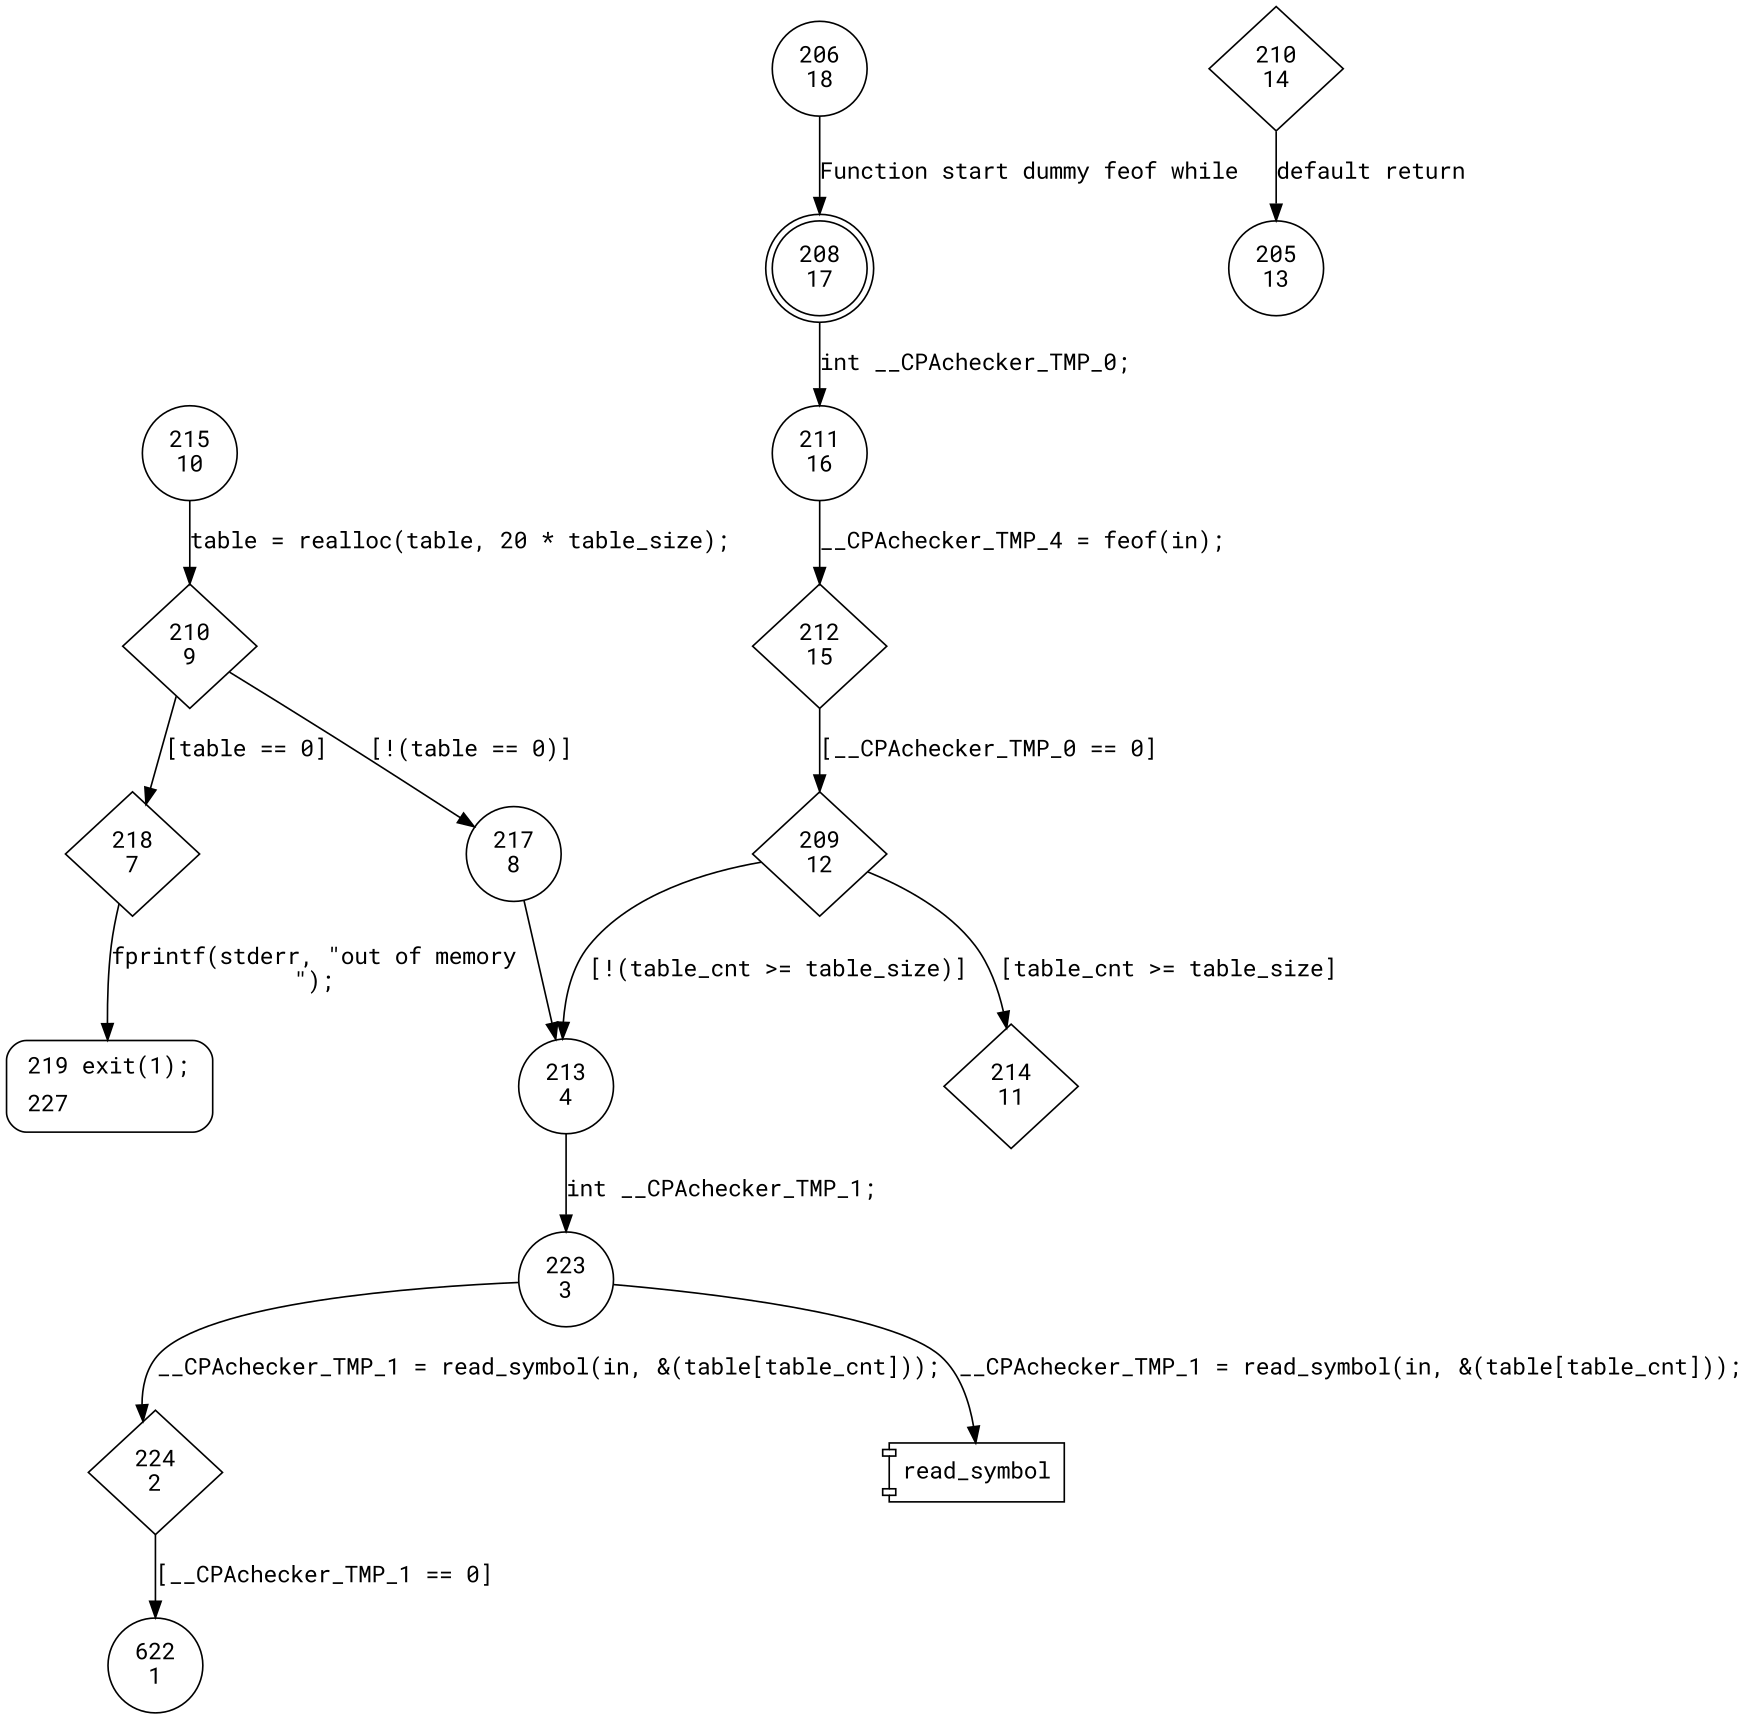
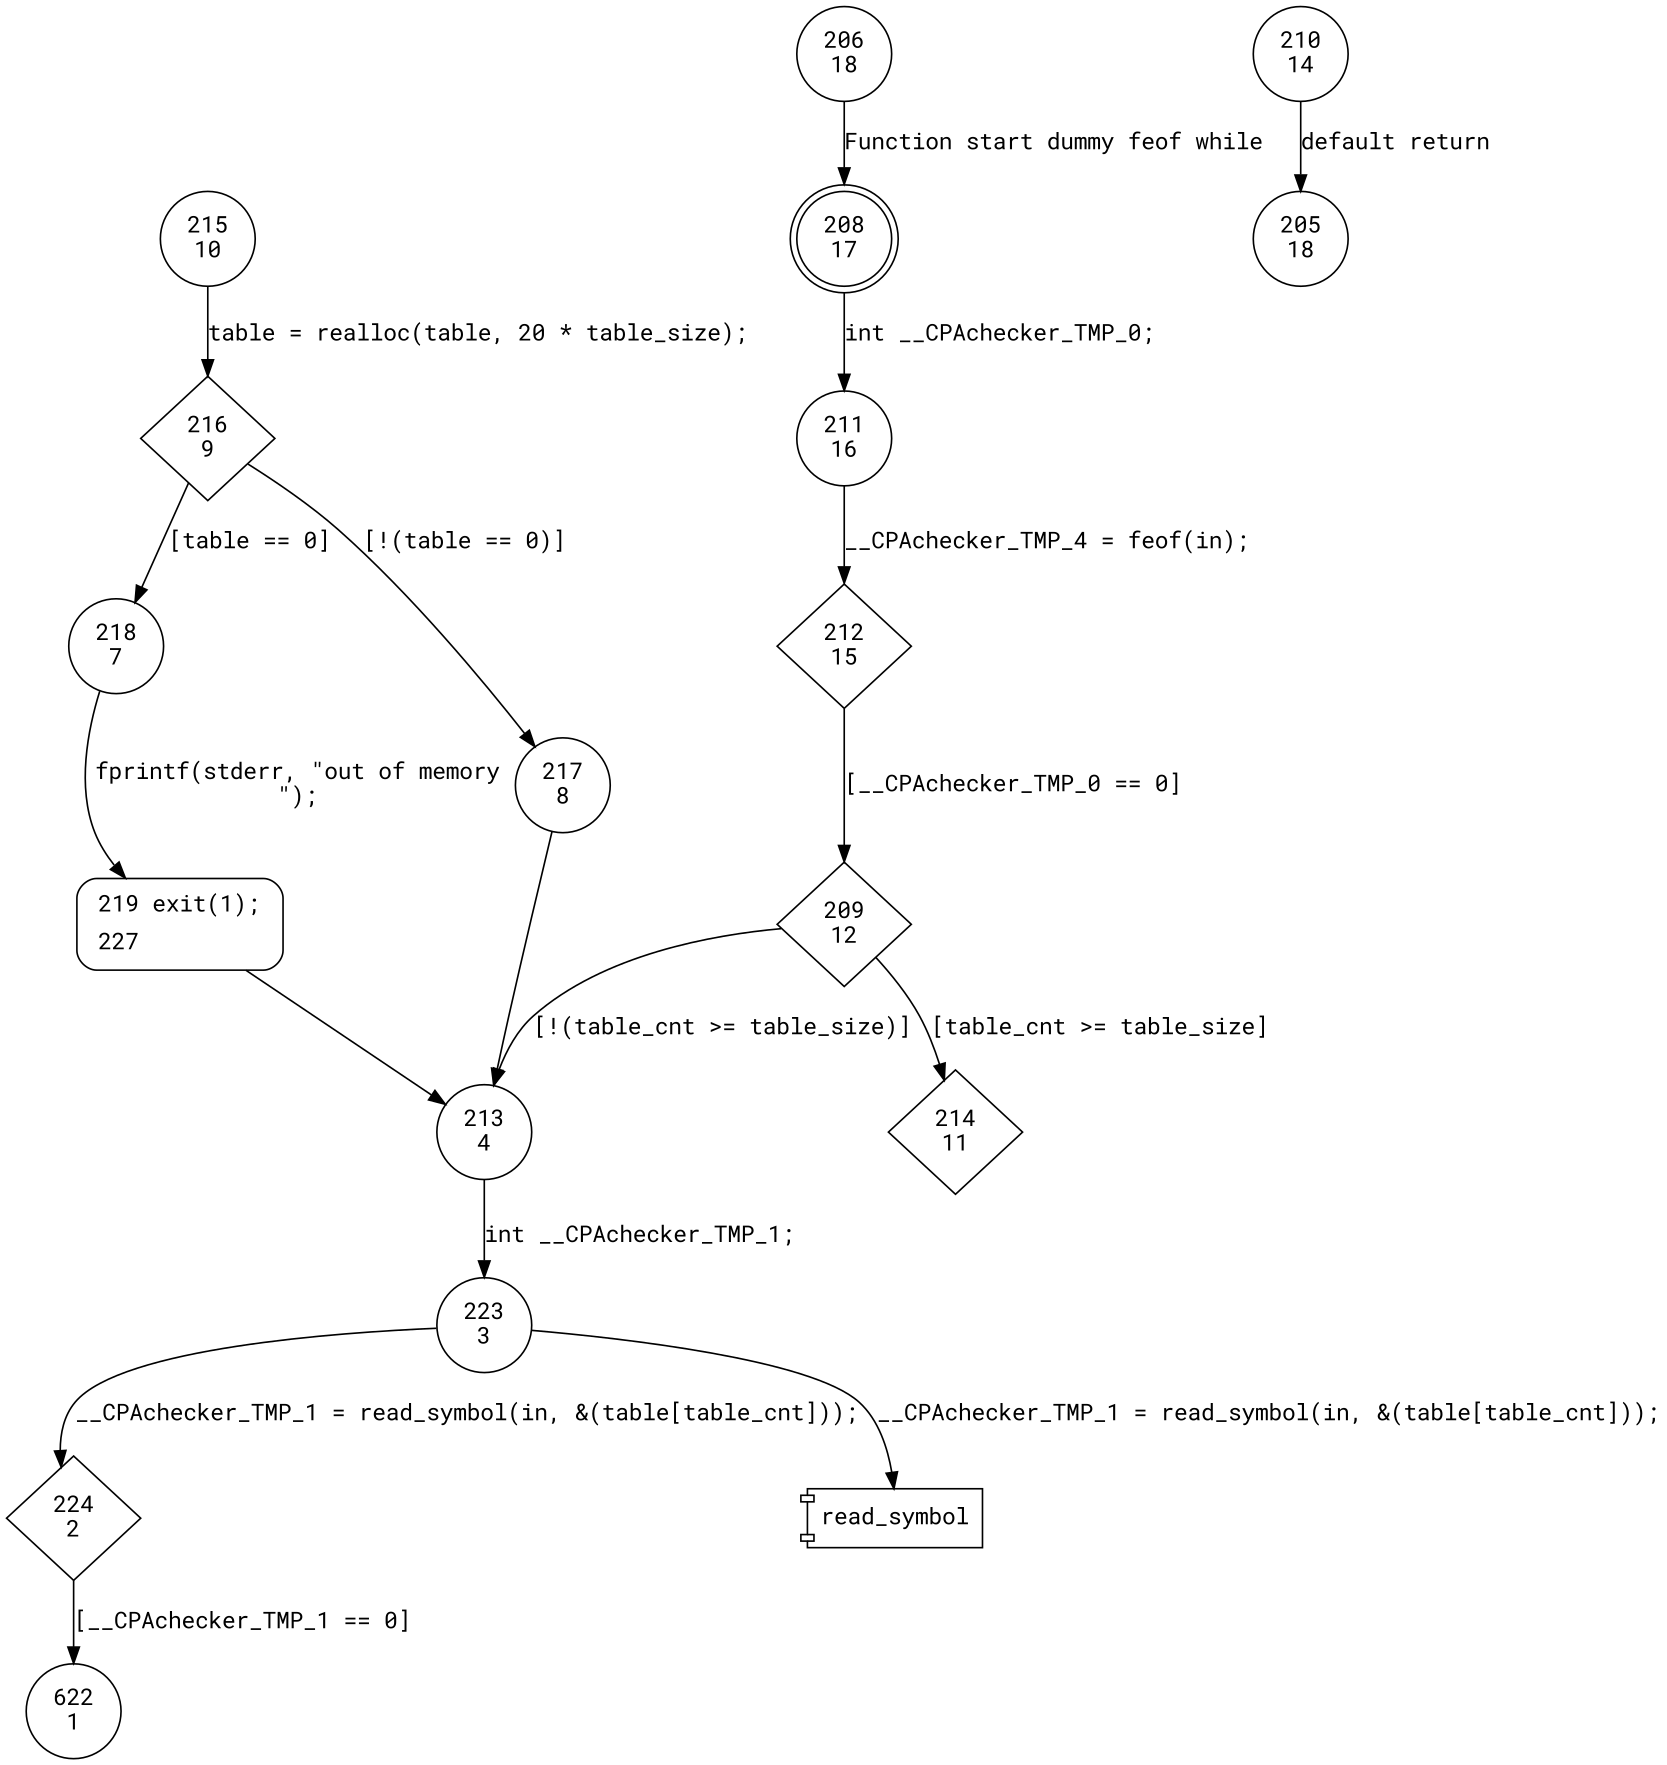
node "210 14": shape diamond -> circle
node "205 13": label "205 13" -> "205 18"
node "210 9": label "210 9" -> "216 9"
node "218 7": shape diamond -> circle
edge "219" -> "213 4": added
